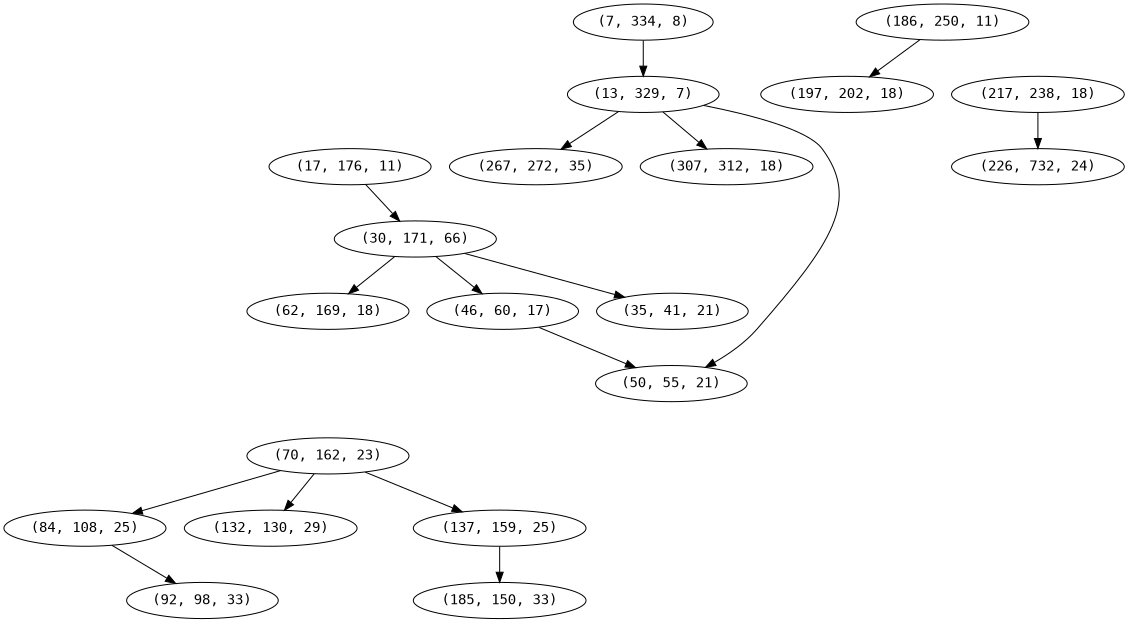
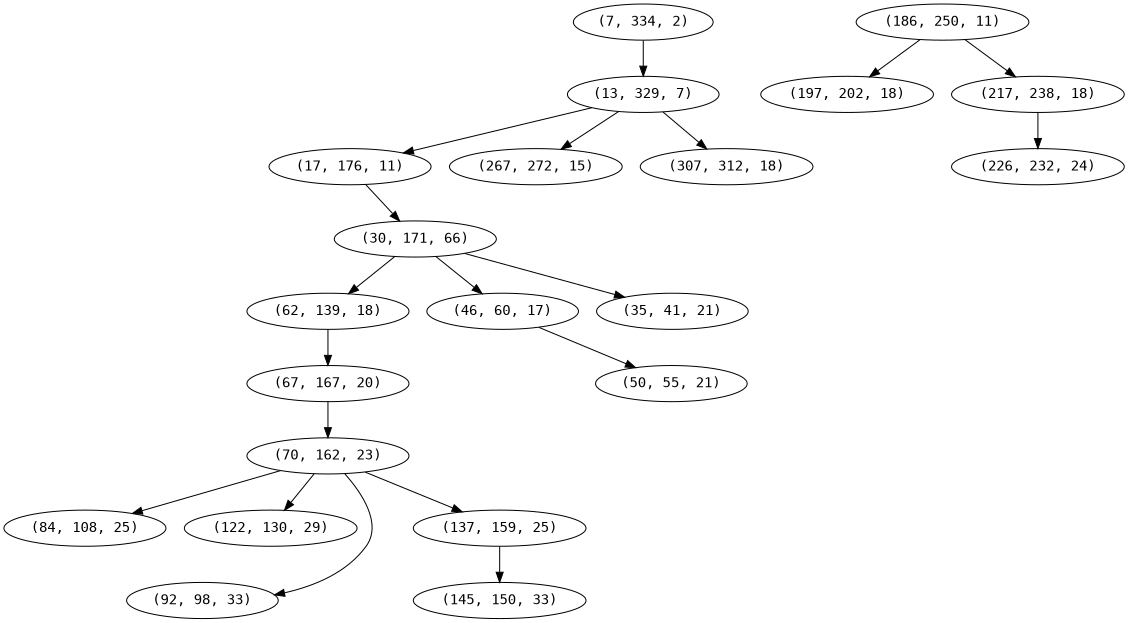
node "(7, 334, 8)": label "(7, 334, 8)" -> "(7, 334, 2)"
edge "(186, 250, 11)" -> "(217, 238, 18)": added
node "(267, 272, 35)": label "(267, 272, 35)" -> "(267, 272, 15)"
node "(226, 732, 24)": label "(226, 732, 24)" -> "(226, 232, 24)"
edge "(13, 329, 7)" -> "(50, 55, 21)": now "(13, 329, 7)" -> "(17, 176, 11)"
node "(62, 169, 18)": label "(62, 169, 18)" -> "(62, 139, 18)"
node "(67, 167, 20)": added
node "(132, 130, 29)": label "(132, 130, 29)" -> "(122, 130, 29)"
edge "(84, 108, 25)" -> "(92, 98, 33)": now "(70, 162, 23)" -> "(92, 98, 33)"
node "(185, 150, 33)": label "(185, 150, 33)" -> "(145, 150, 33)"
